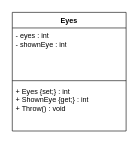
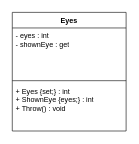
node "- eyes : int - shownEye : int": label "- eyes : int - shownEye : int" -> "- eyes : int - shownEye : get"
node "+ Eyes {set;} : int + ShownEye {get;} : int + Throw() : void": label "+ Eyes {set;} : int + ShownEye {get;} : int + Throw() : void" -> "+ Eyes {set;} : int + ShownEye {eyes;} : int + Throw() : void"
